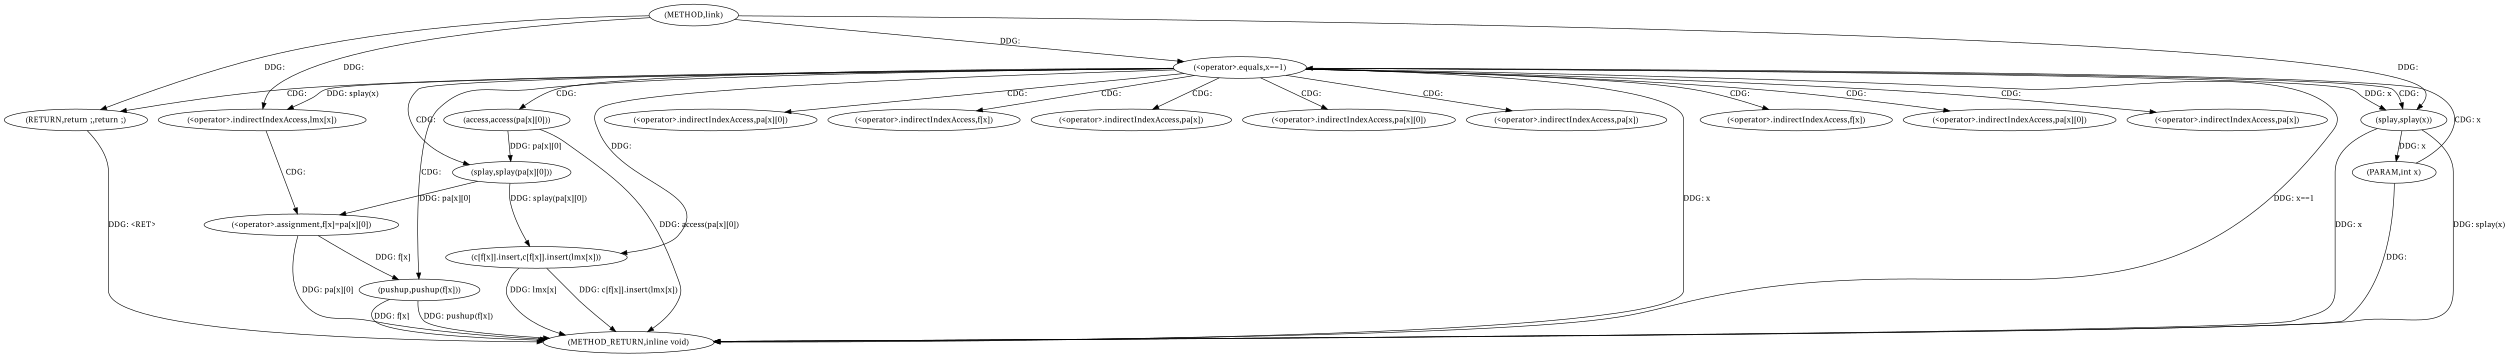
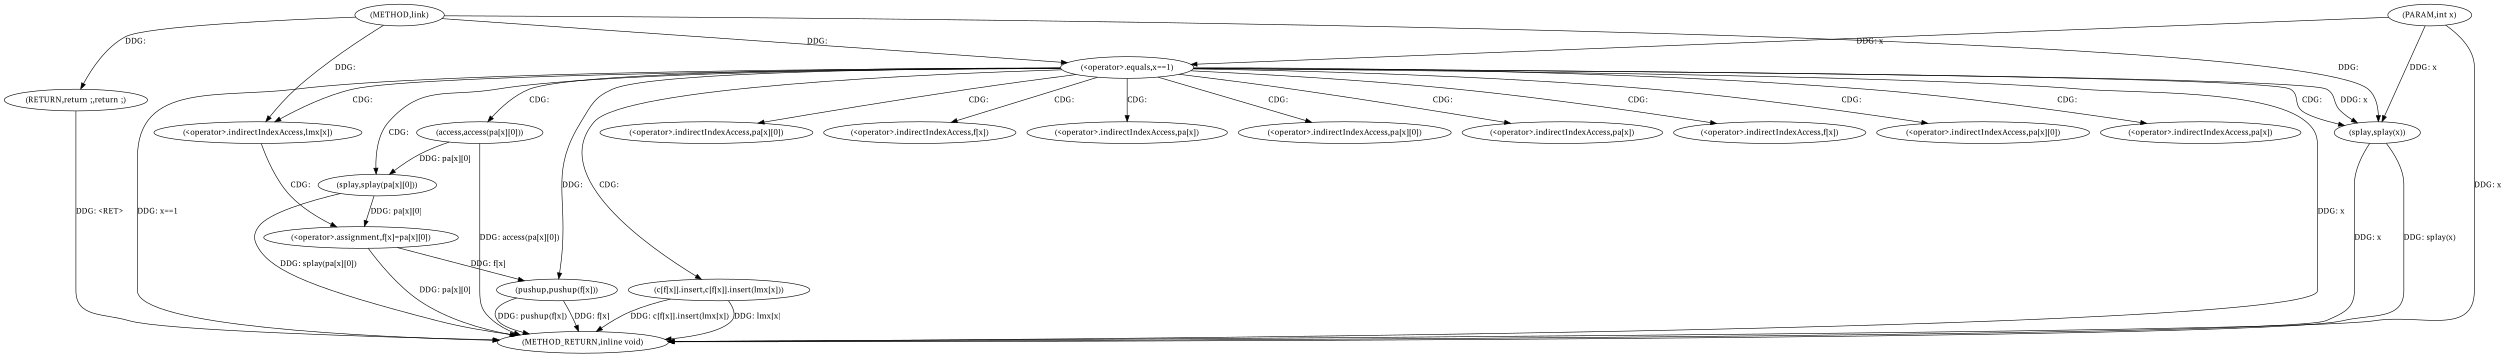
edge "(<operator>.equals,x==1)" -> "(RETURN,return ;,return ;)": removed, label "CDG:"
edge "(<operator>.equals,x==1)" -> "(<operator>.indirectIndexAccess,lmx[x])": label "DDG: splay(x)" -> "CDG: "
edge "(PARAM,int x)" -> "(<operator>.equals,x==1)": label "CDG: x" -> "DDG: x"
edge "(splay,splay(x))" -> "(PARAM,int x)": reversed
edge "(<operator>.equals,x==1)" -> "(c[f[x]].insert,c[f[x]].insert(lmx[x]))": label "DDG: " -> "CDG: "
edge "(<operator>.equals,x==1)" -> "(pushup,pushup(f[x]))": label "CDG: " -> "DDG: "
edge "(splay,splay(pa[x][0]))" -> "(c[f[x]].insert,c[f[x]].insert(lmx[x]))": now "(splay,splay(pa[x][0]))" -> "(METHOD_RETURN,inline void)"
edge "(PARAM,int x)" -> "(METHOD_RETURN,inline void)": label "DDG: " -> "DDG: x"
